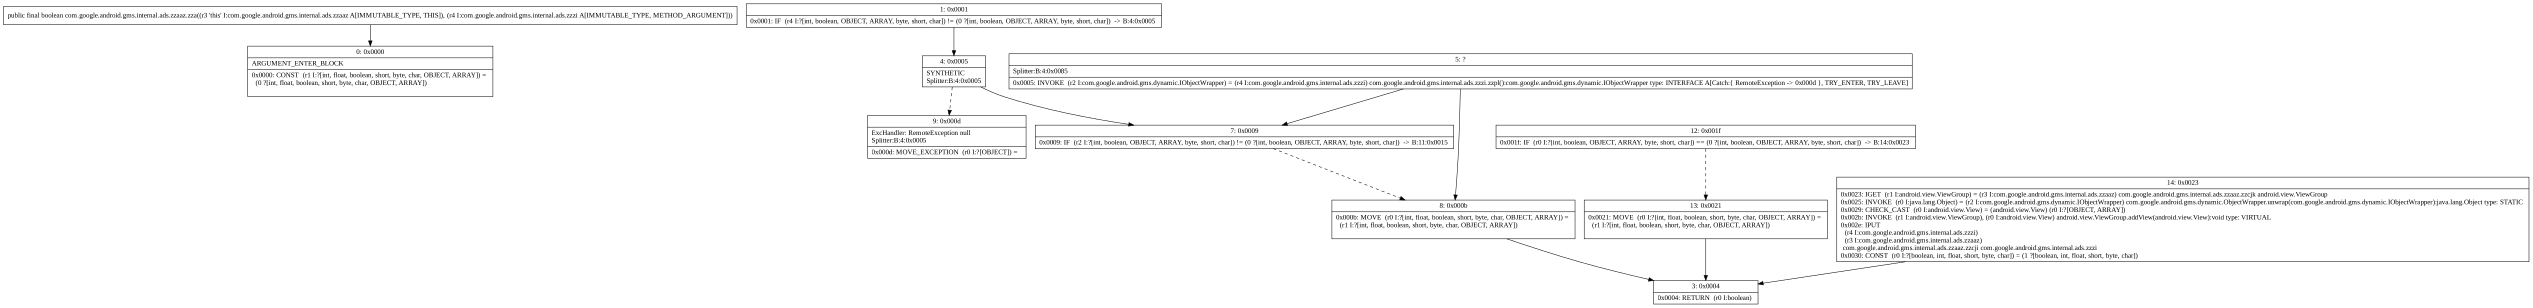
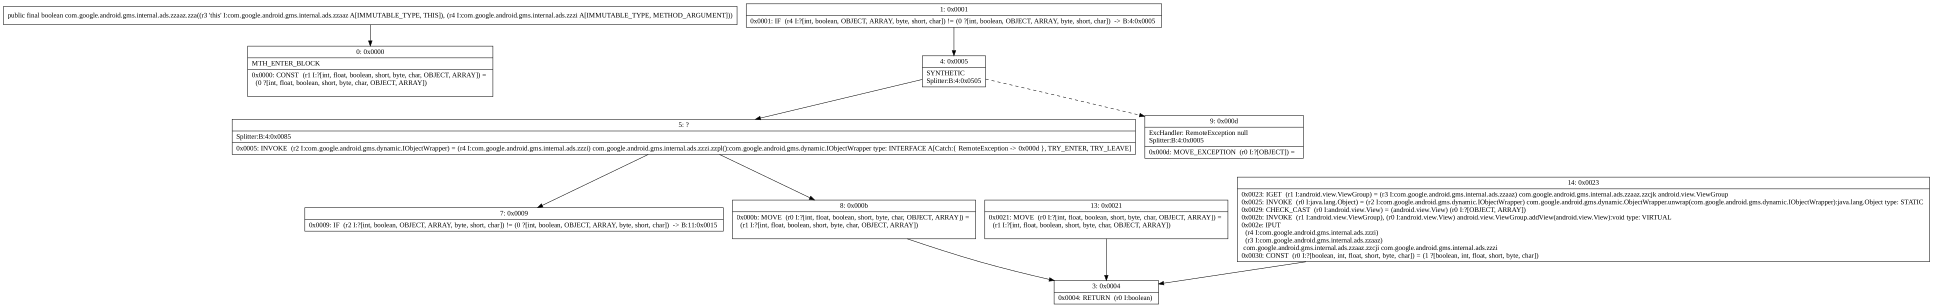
node "0: 0x0000": text "ARGUMENT_ENTER_BLOCK" -> "MTH_ENTER_BLOCK"
node "4: 0x0005": text "Splitter:B:4:0x0005" -> "Splitter:B:4:0x0505"
edge "4: 0x0005" -> "7: 0x0009": now "4: 0x0005" -> "5: ?"
node "12: 0x001f": removed
edge "7: 0x0009" -> "8: 0x000b": removed
